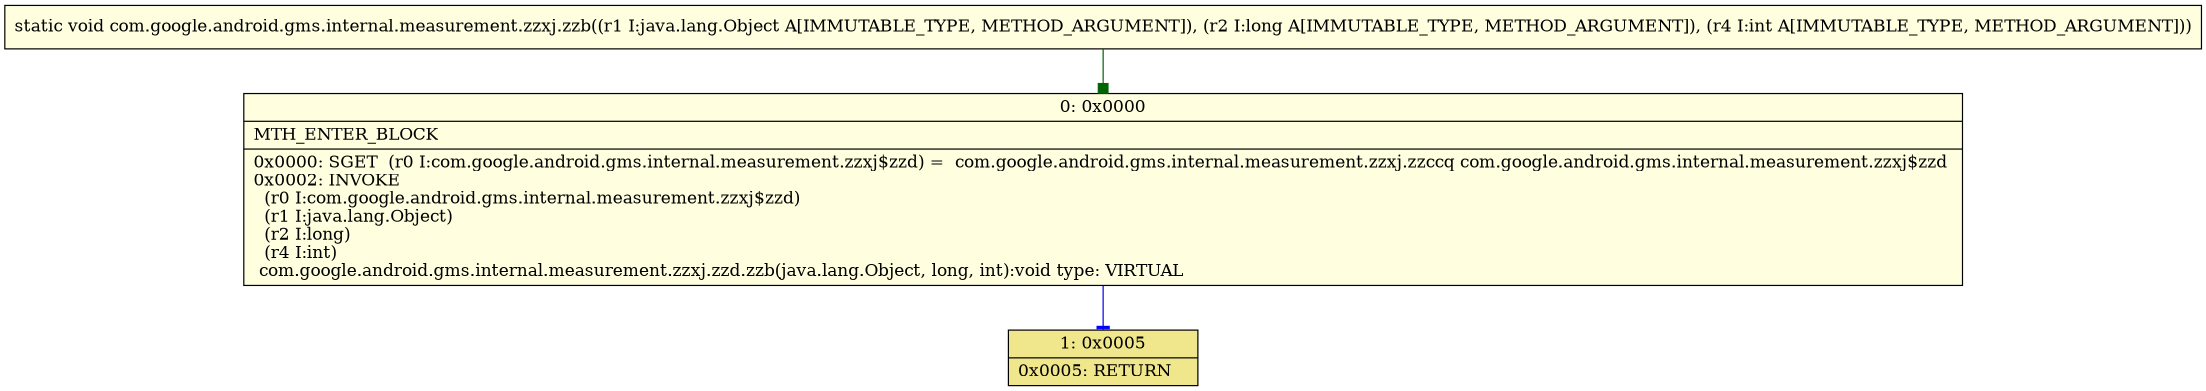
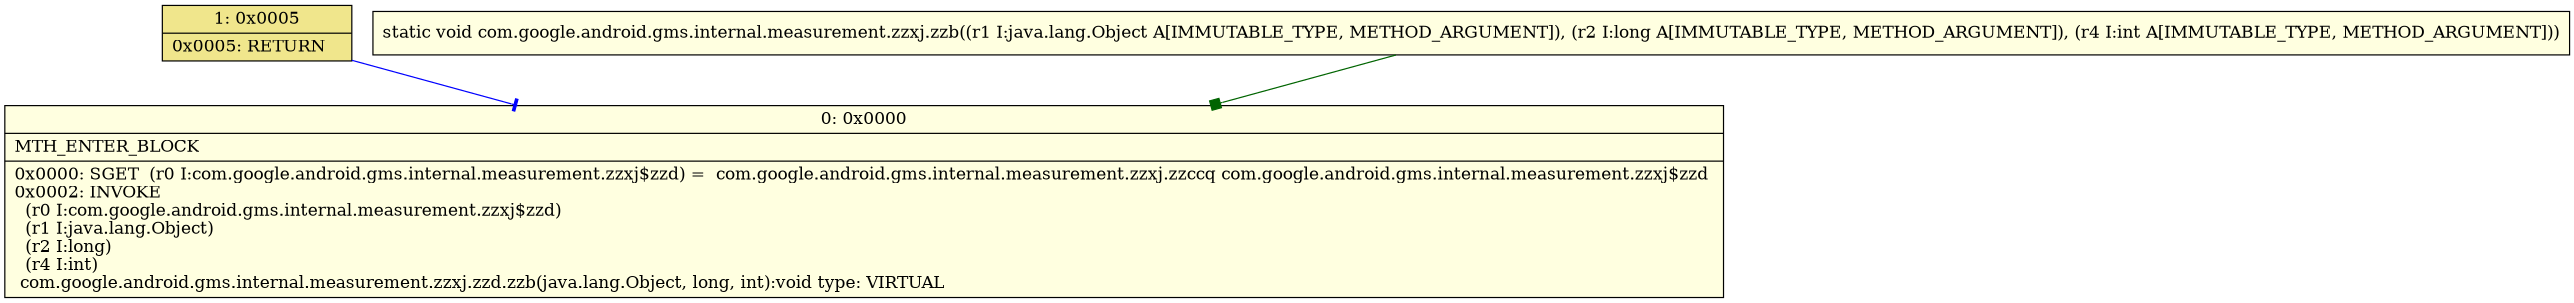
edge "0: 0x0000" -> "1: 0x0005": reversed
